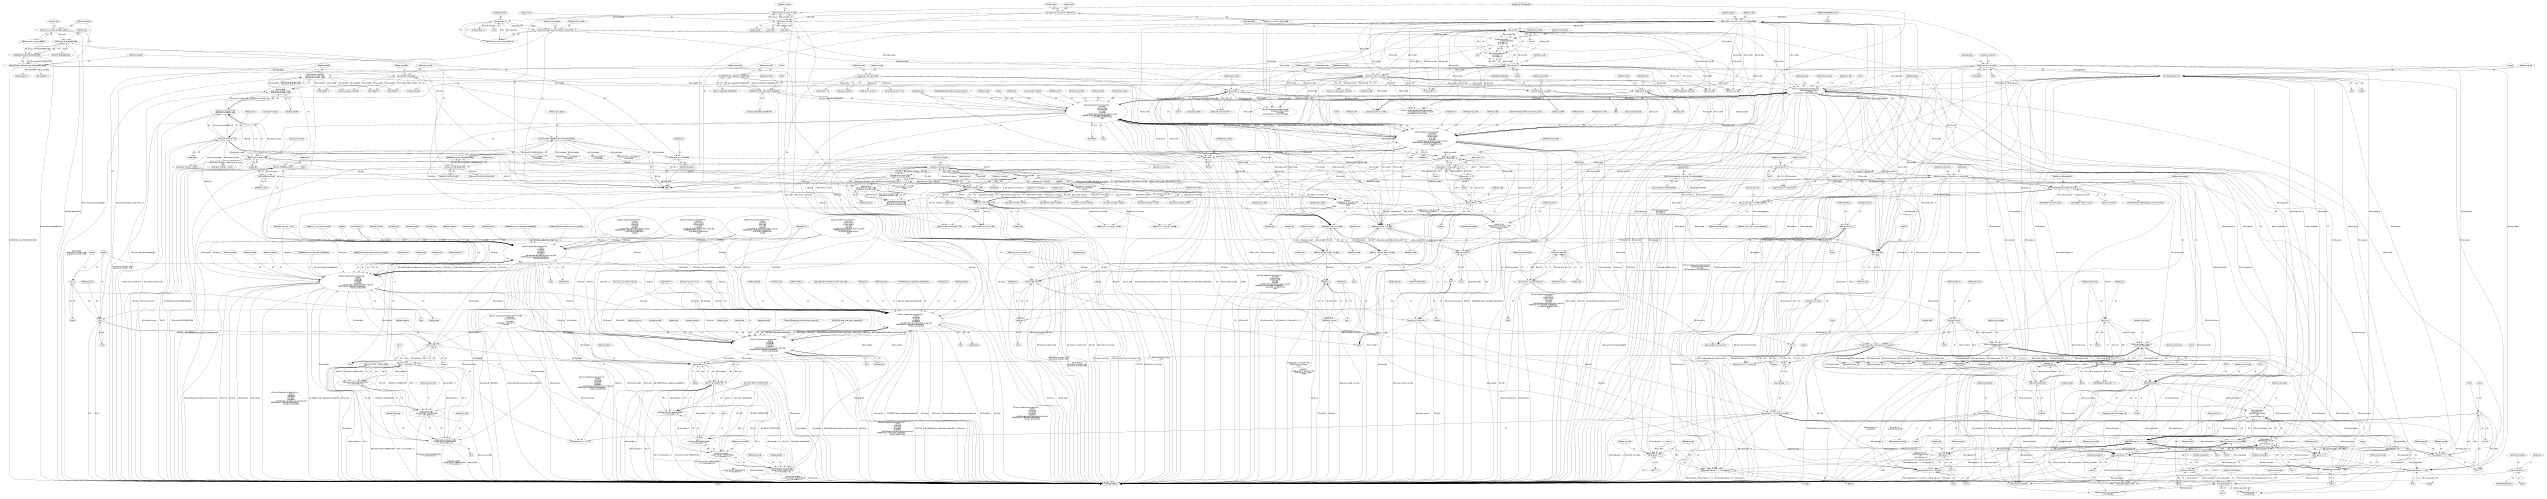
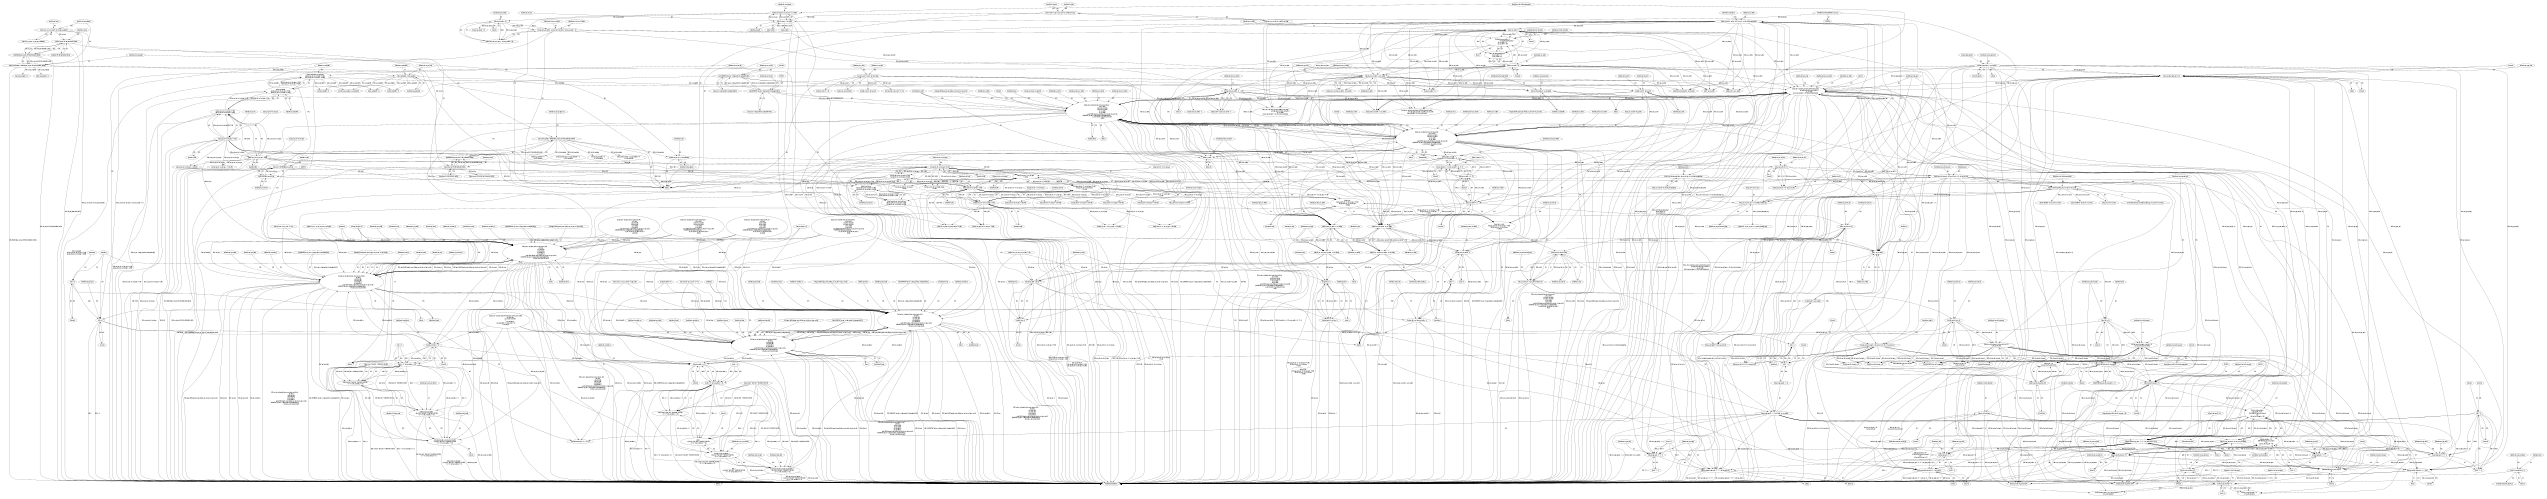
node "(Call,ps_cur_mb_info->u1_topleft_mbtype != B_MB)": added
